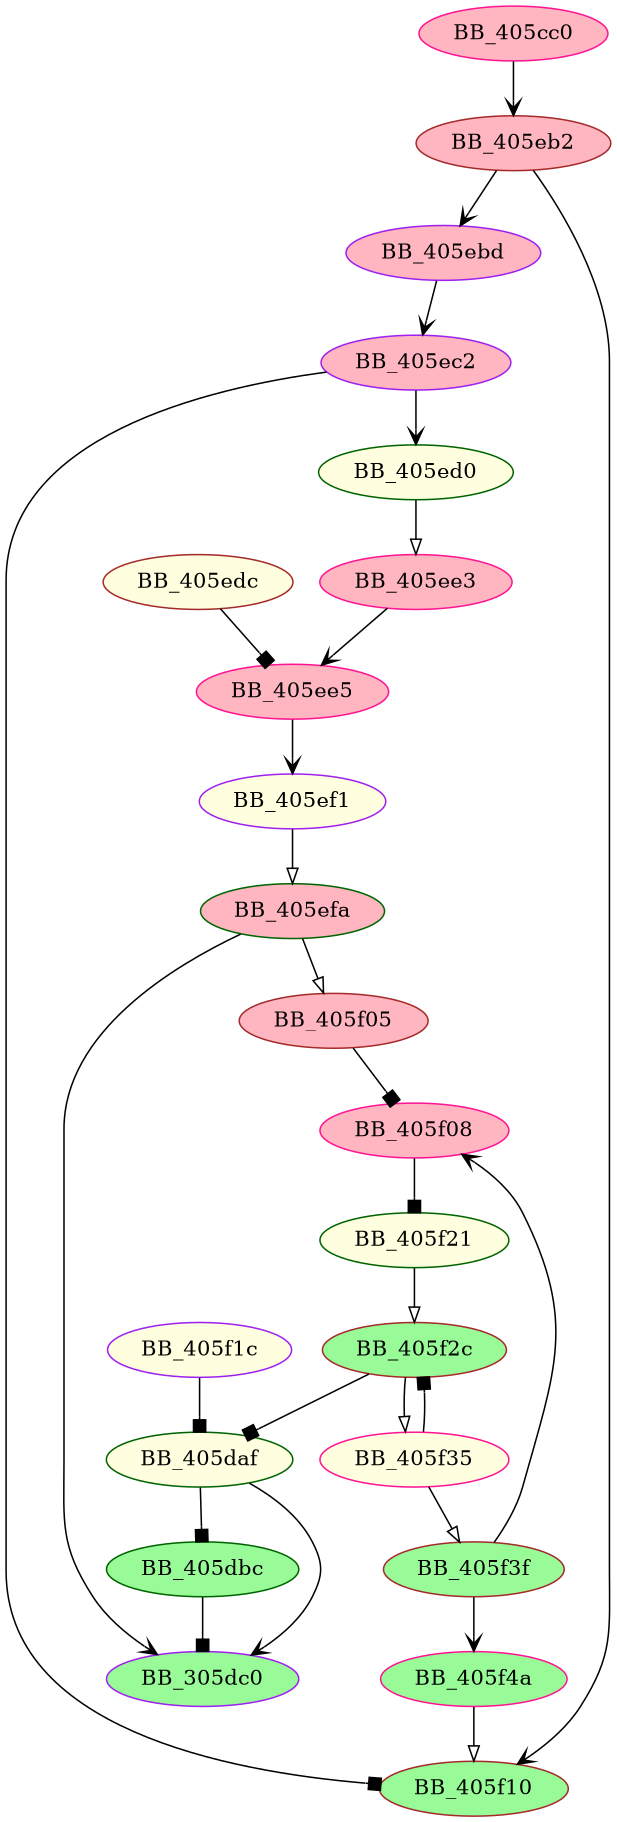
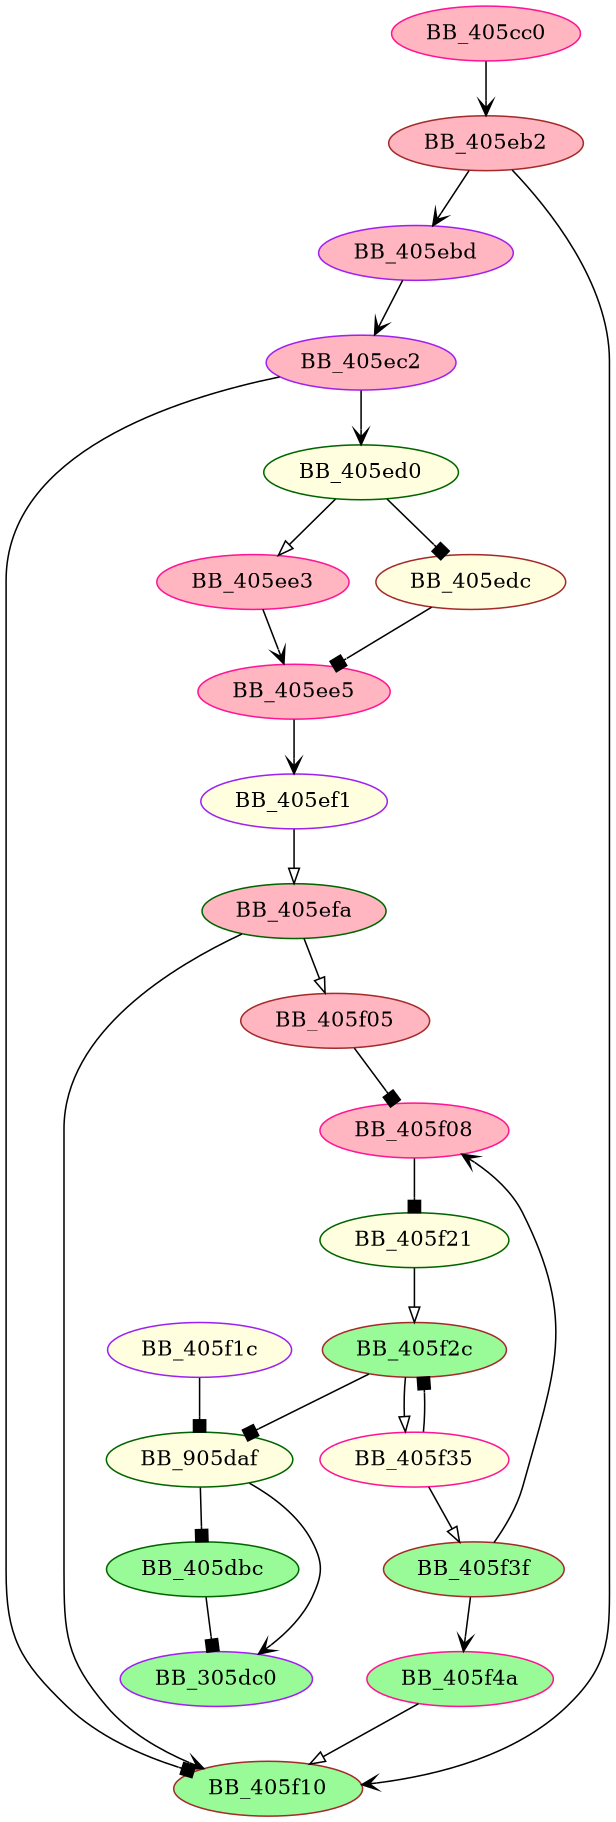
edge "BB_405ed0" -> "BB_405edc": added
edge "BB_405efa" -> "BB_305dc0": now "BB_405efa" -> "BB_405f10"
node "BB_405daf": label "BB_405daf" -> "BB_905daf"
